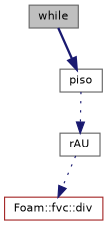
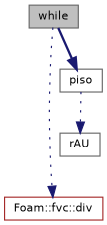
edge "rAU" -> "Foam::fvc::div": now "while" -> "Foam::fvc::div"
